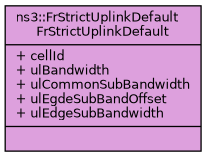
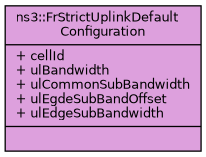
node "ns3::FrStrictUplinkDefault": text "FrStrictUplinkDefault" -> "Configuration"
